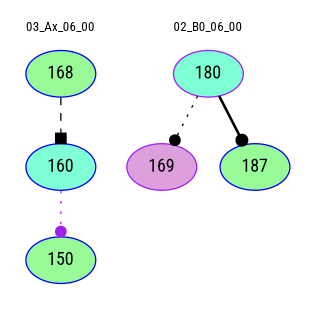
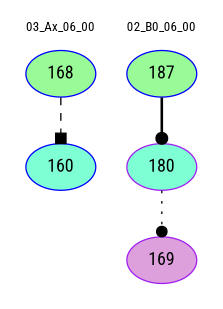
edge "180" -> "187": reversed
node "150": removed
